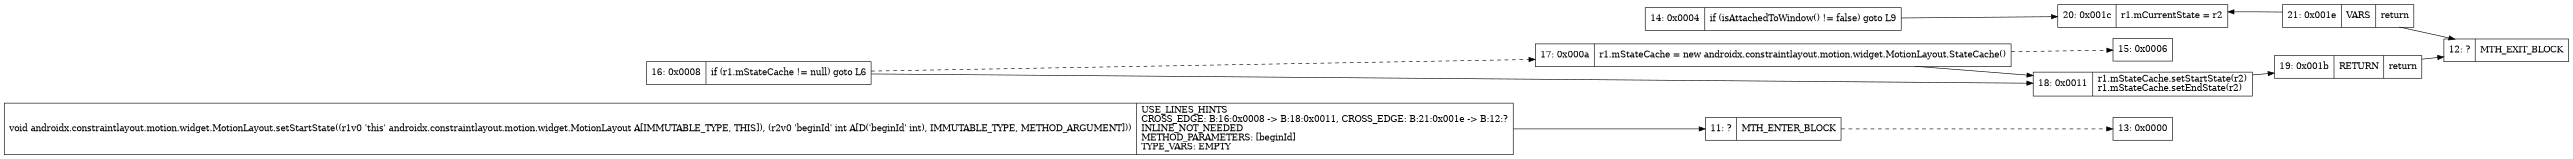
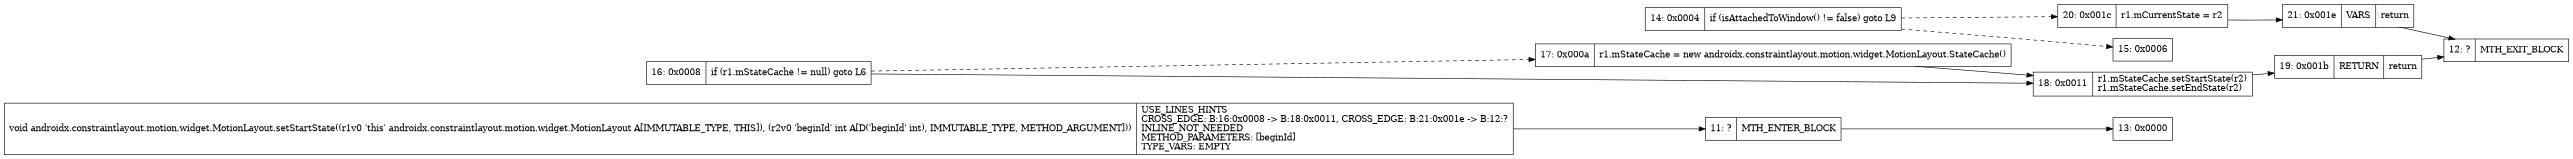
edge "21: 0x001e" -> "20: 0x001c": reversed
edge "14: 0x0004" -> "20: 0x001c": style solid -> dashed
edge "17: 0x000a" -> "15: 0x0006": now "14: 0x0004" -> "15: 0x0006"
edge "11: ?" -> "13: 0x0000": style dashed -> solid
